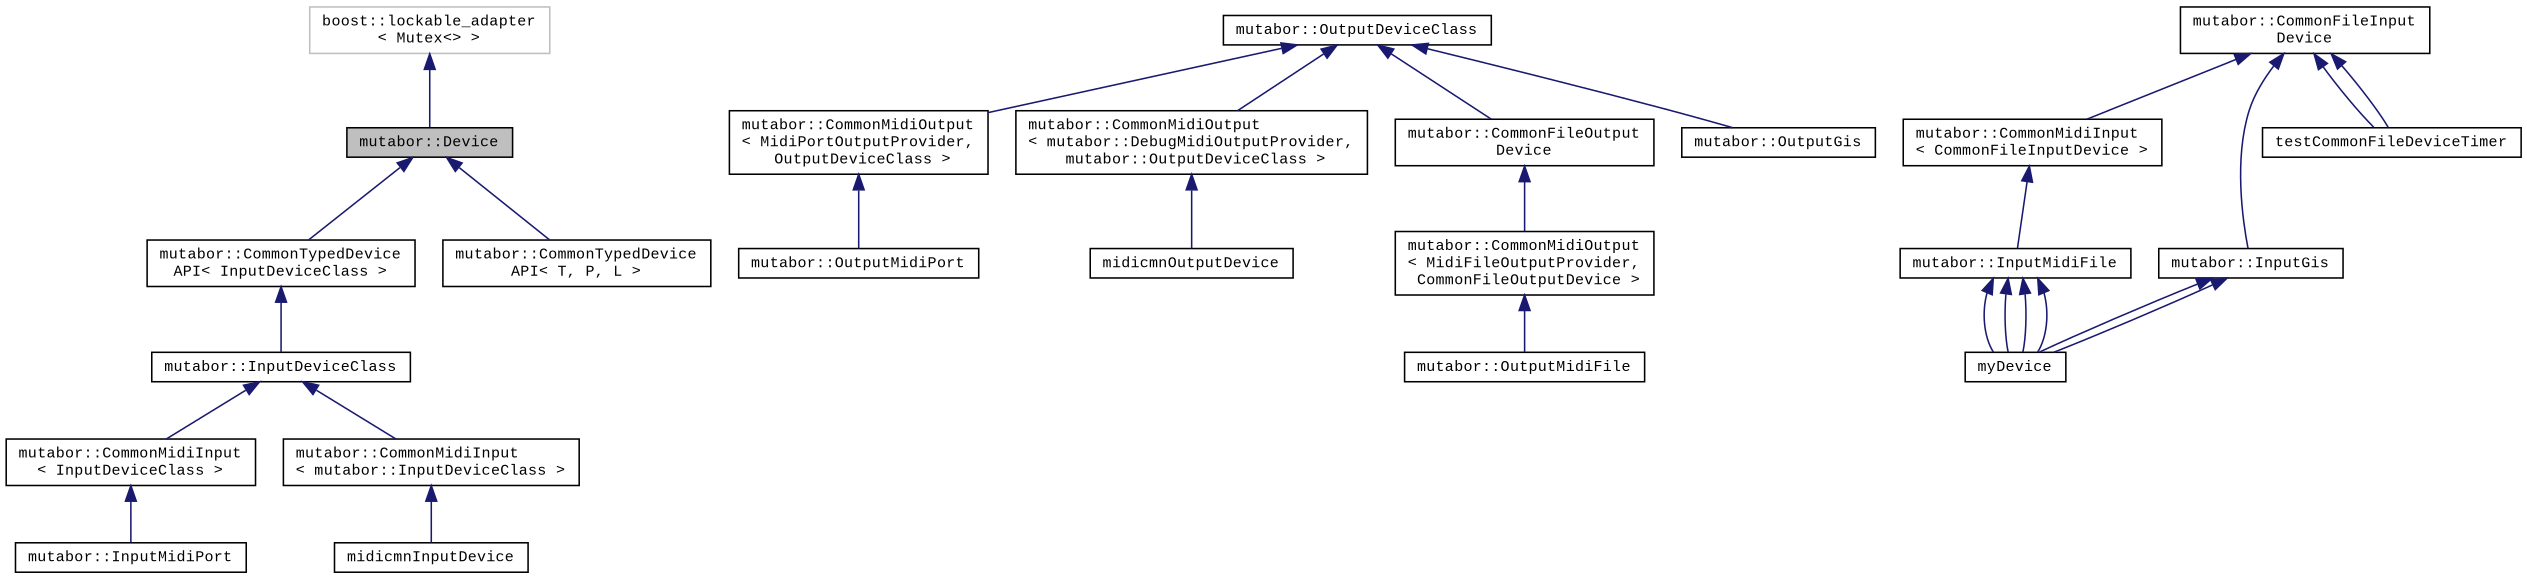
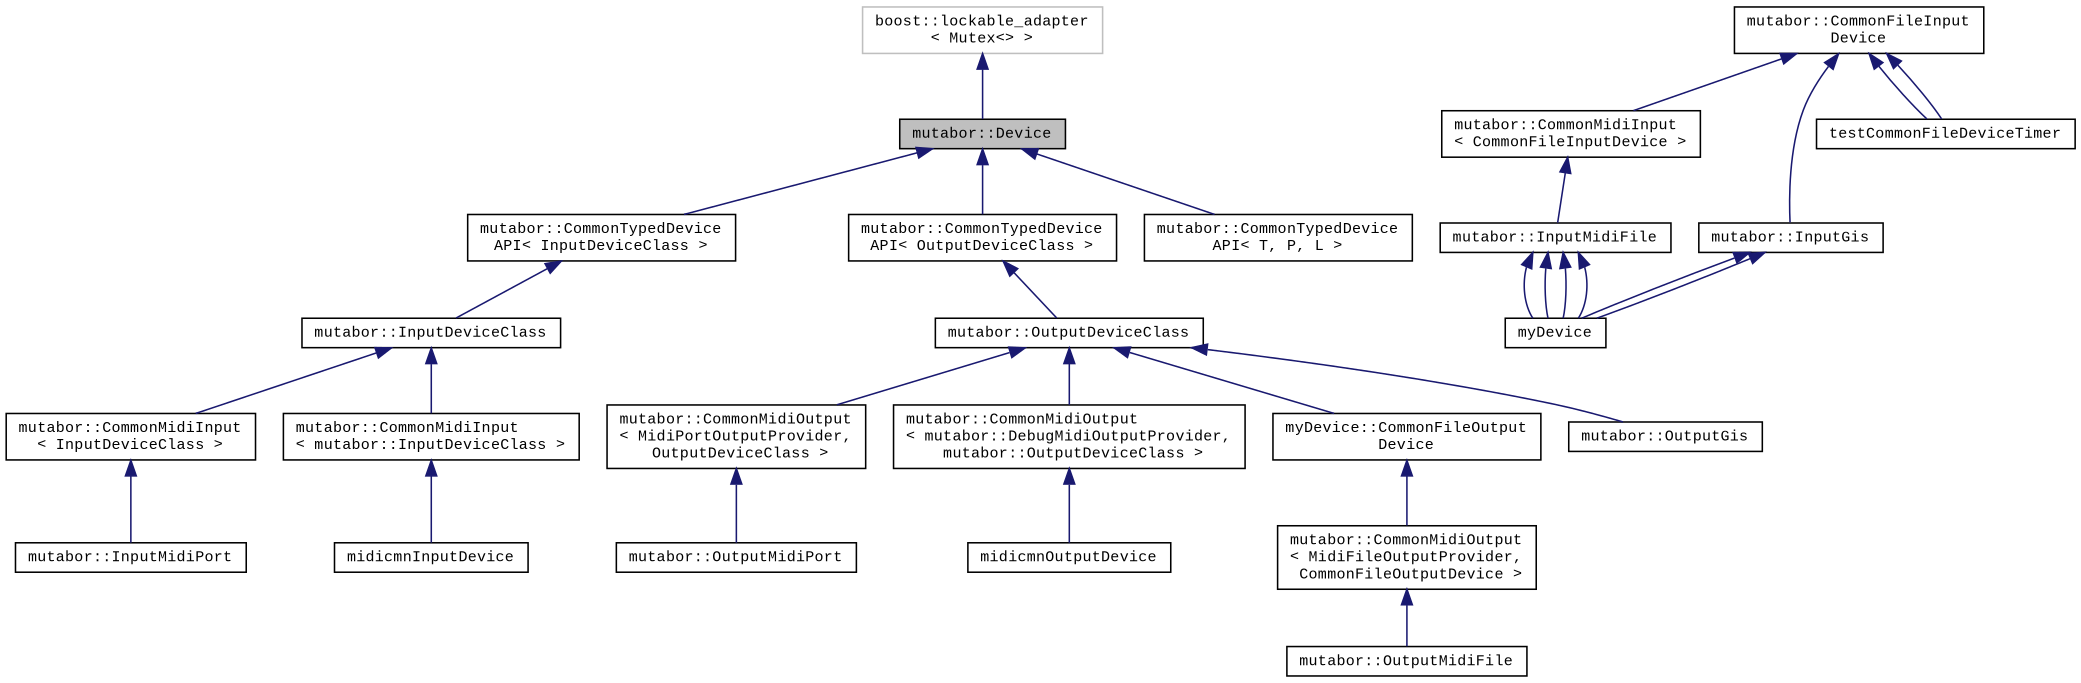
node "mutabor::CommonFileOutput Device": label "mutabor::CommonFileOutput Device" -> "myDevice::CommonFileOutput Device"
node "mutabor::CommonTypedDevice API< OutputDeviceClass >": added
